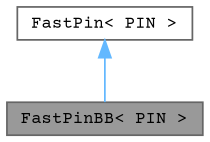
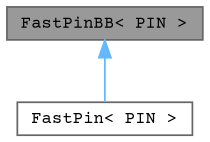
edge "FastPinBB< PIN >" -> "FastPin< PIN >": reversed
